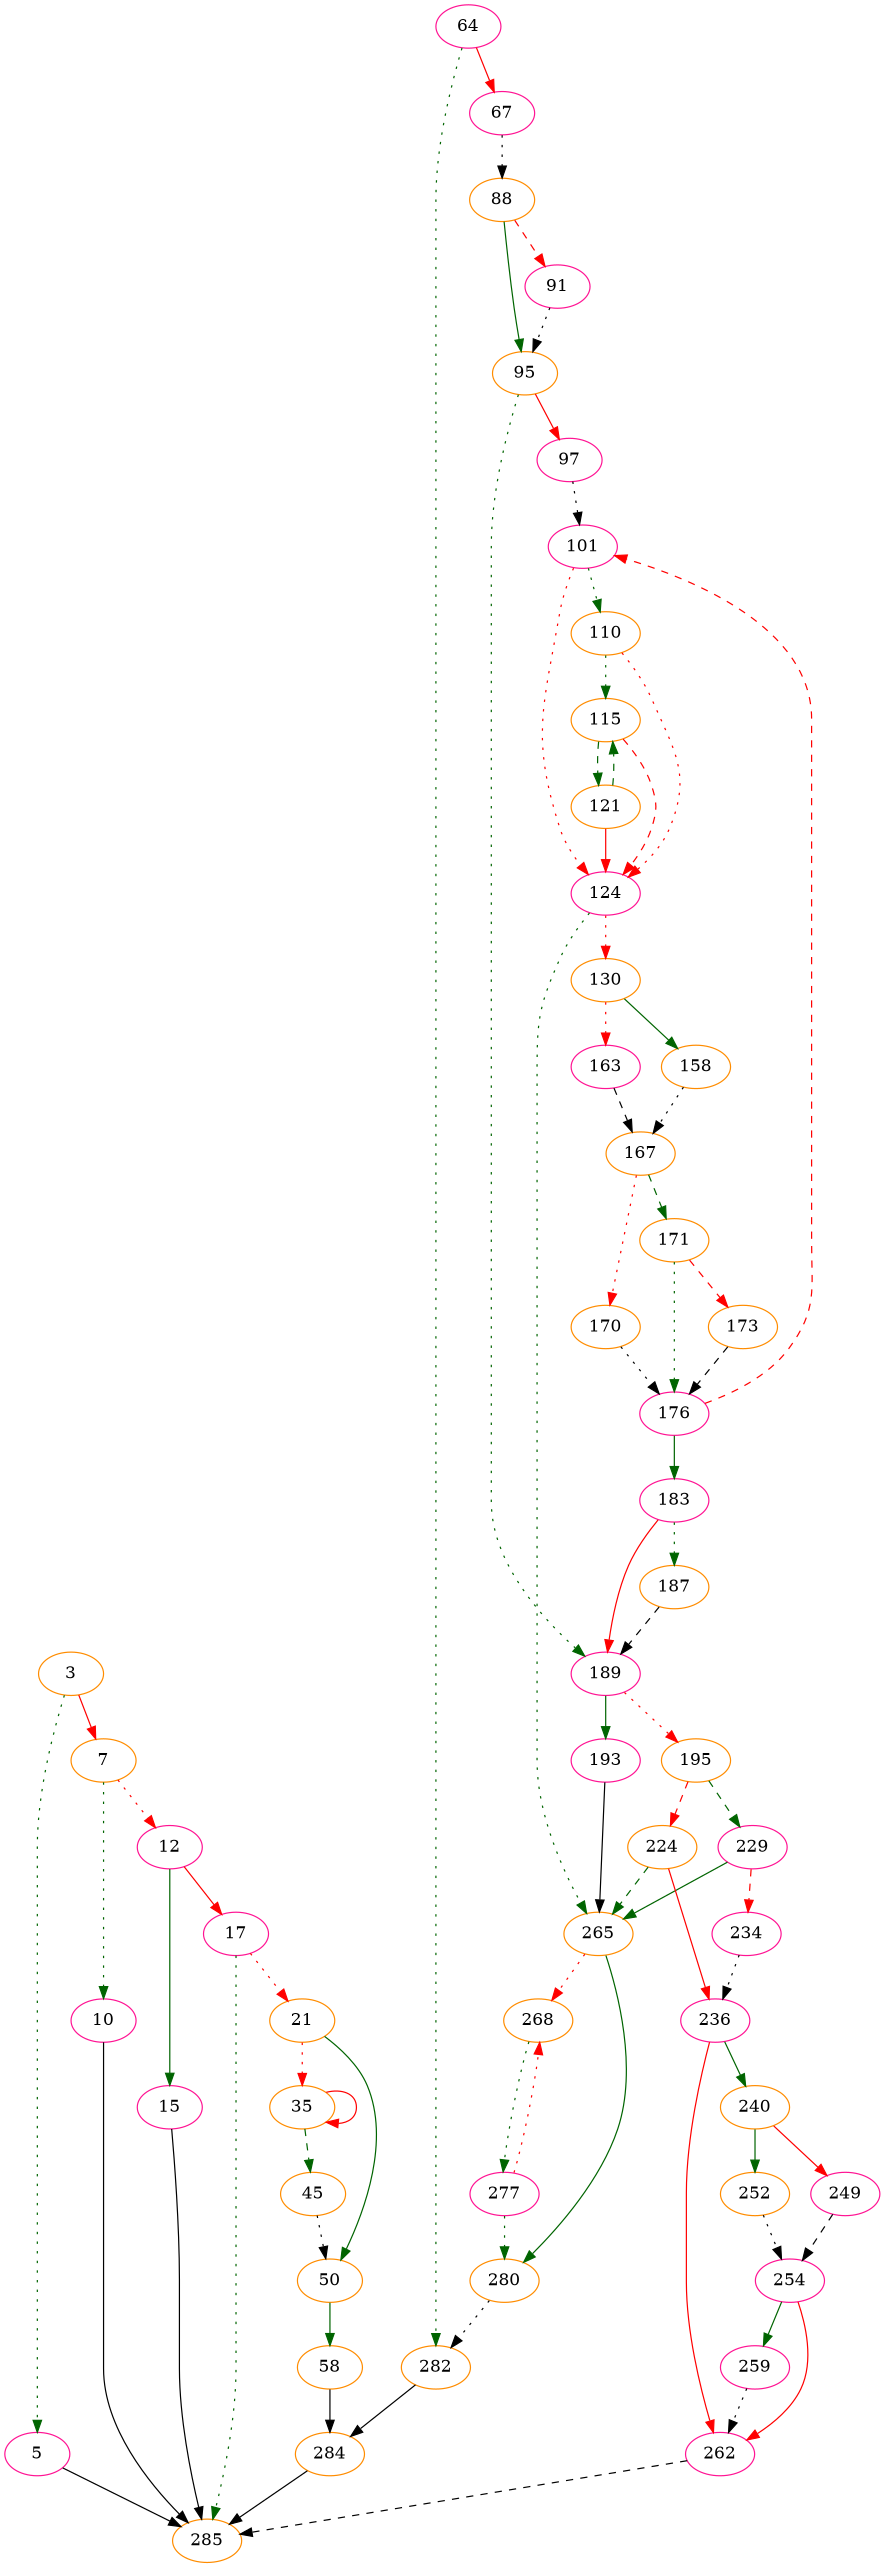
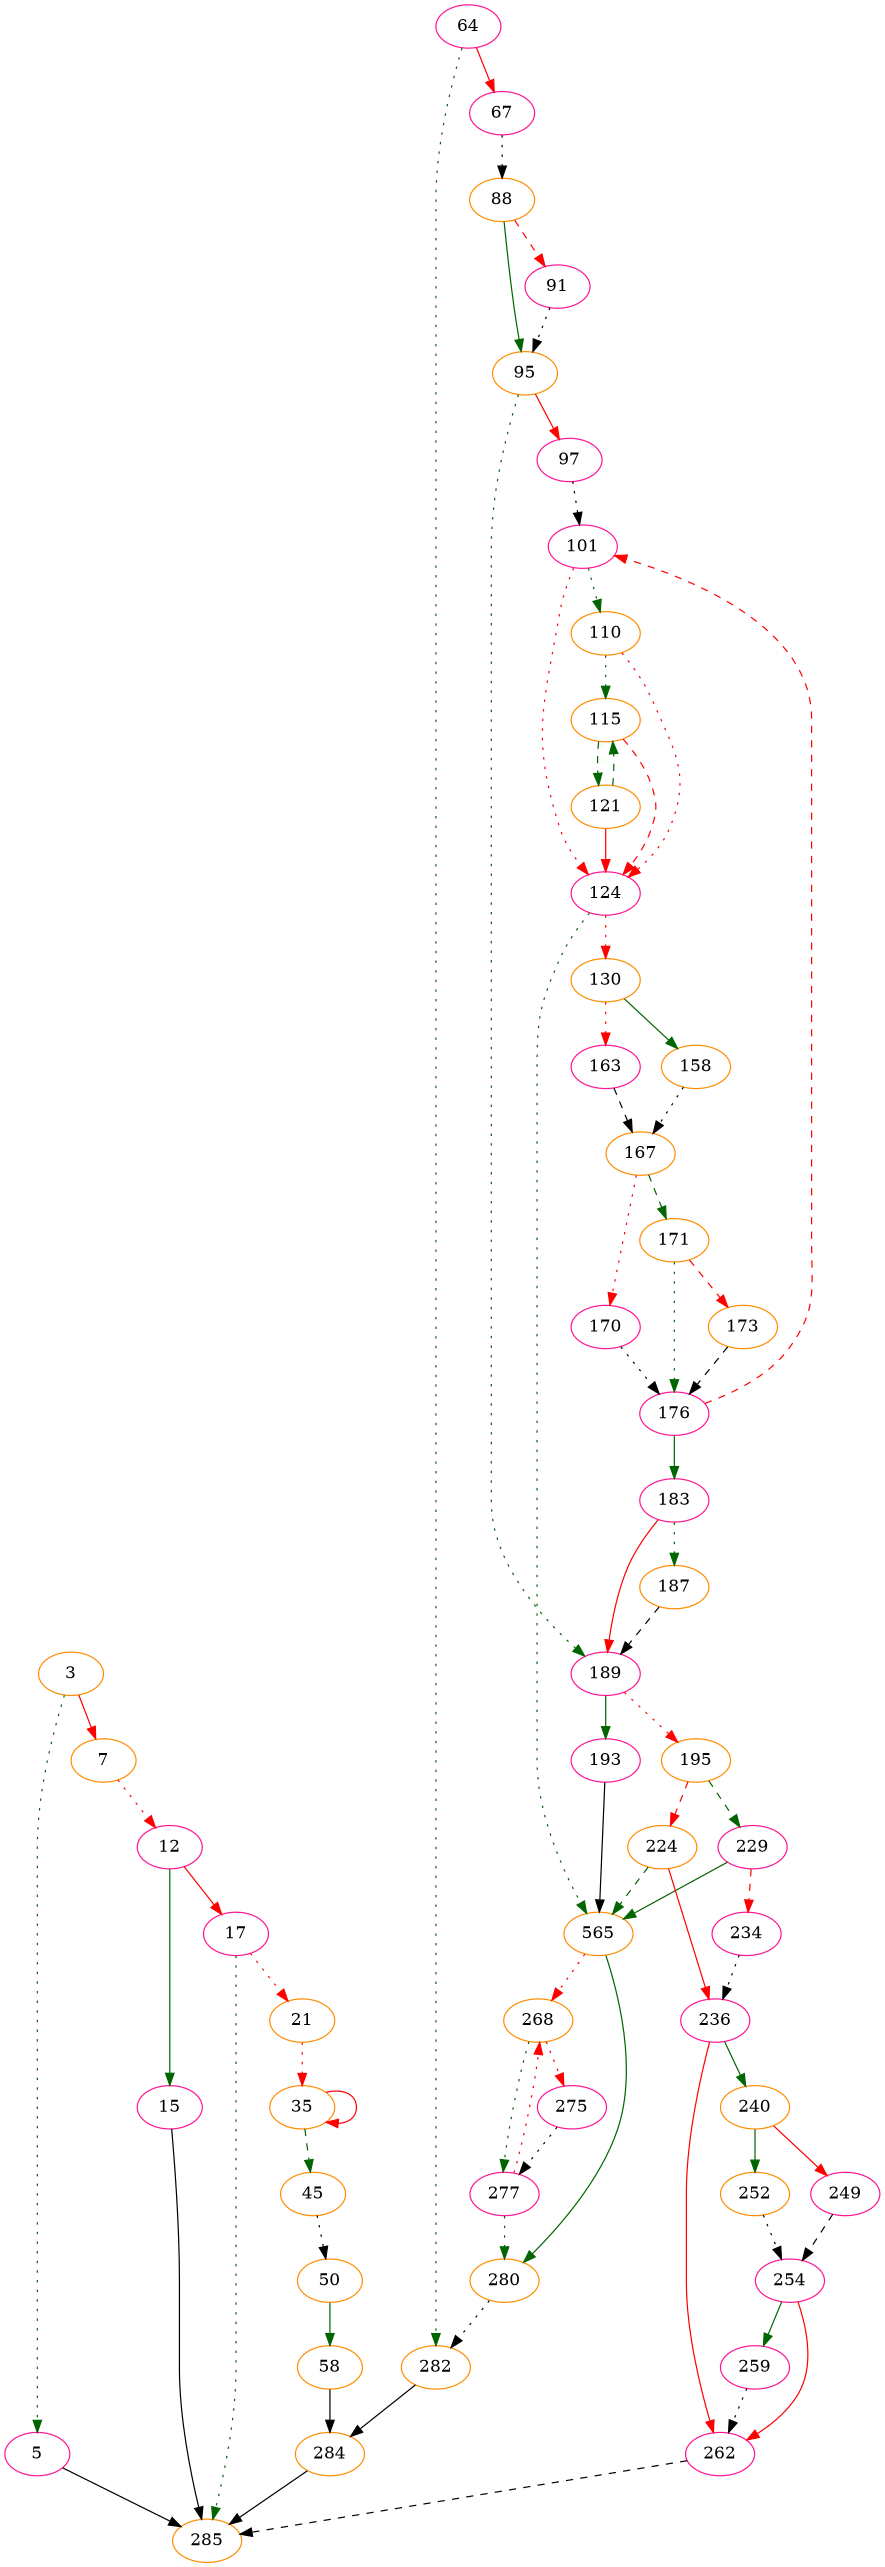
node "170": color darkorange -> deeppink
node "265": label "265" -> "565"
node "10": removed
node "275": added
edge "21" -> "50": removed
